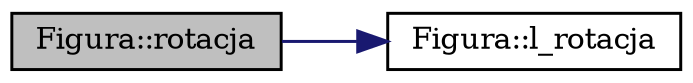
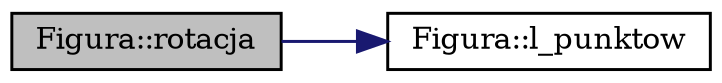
node "Figura::l_rotacja": label "Figura::l_rotacja" -> "Figura::l_punktow"
